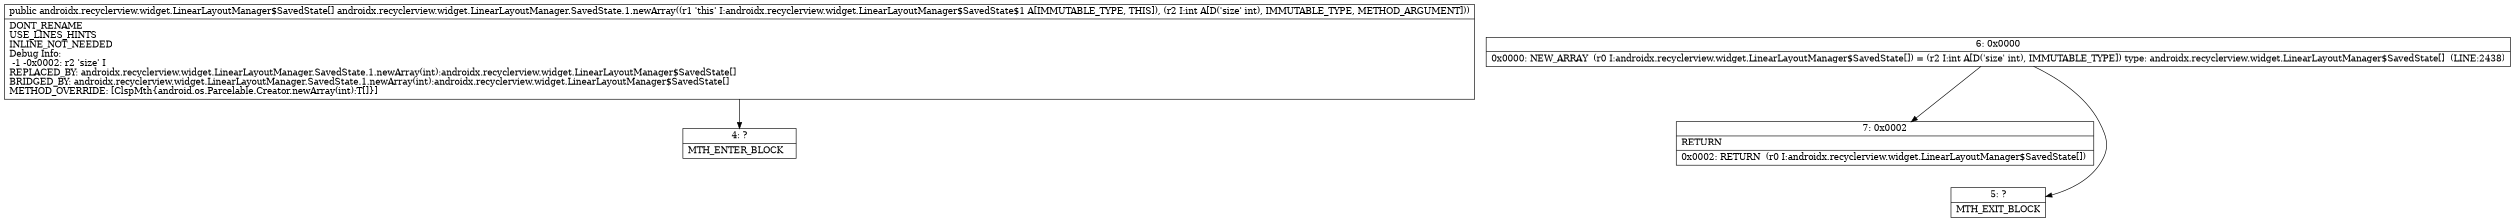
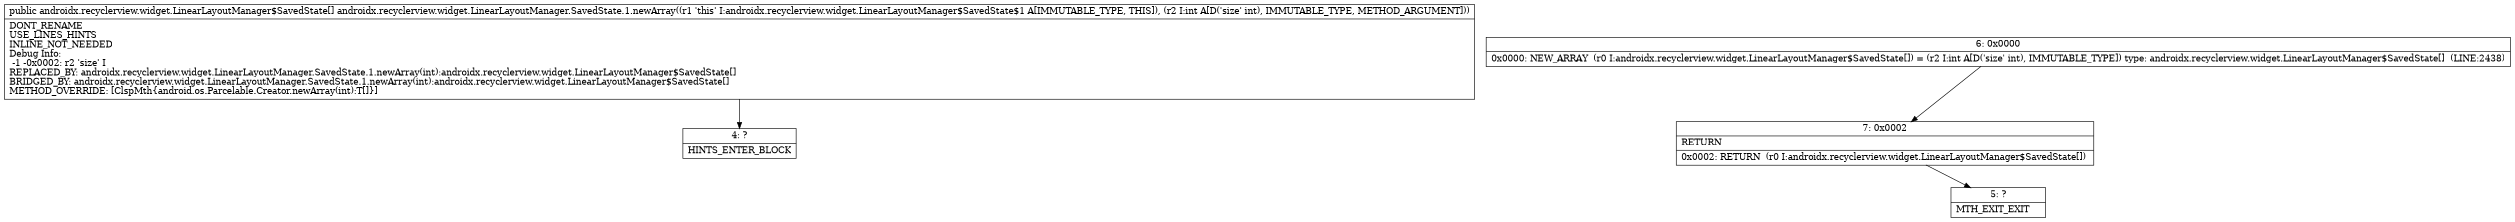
edge "6: 0x0000" -> "5: ?": now "7: 0x0002" -> "5: ?"
node "4: ?": text "MTH_ENTER_BLOCK" -> "HINTS_ENTER_BLOCK"
node "5: ?": text "MTH_EXIT_BLOCK" -> "MTH_EXIT_EXIT"
